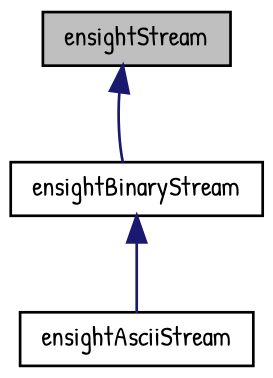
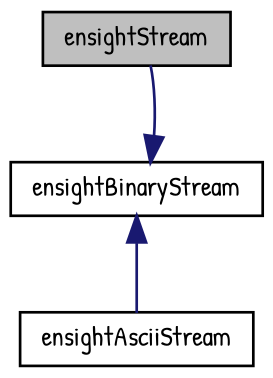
edge "ensightBinaryStream" -> "ensightStream": reversed
